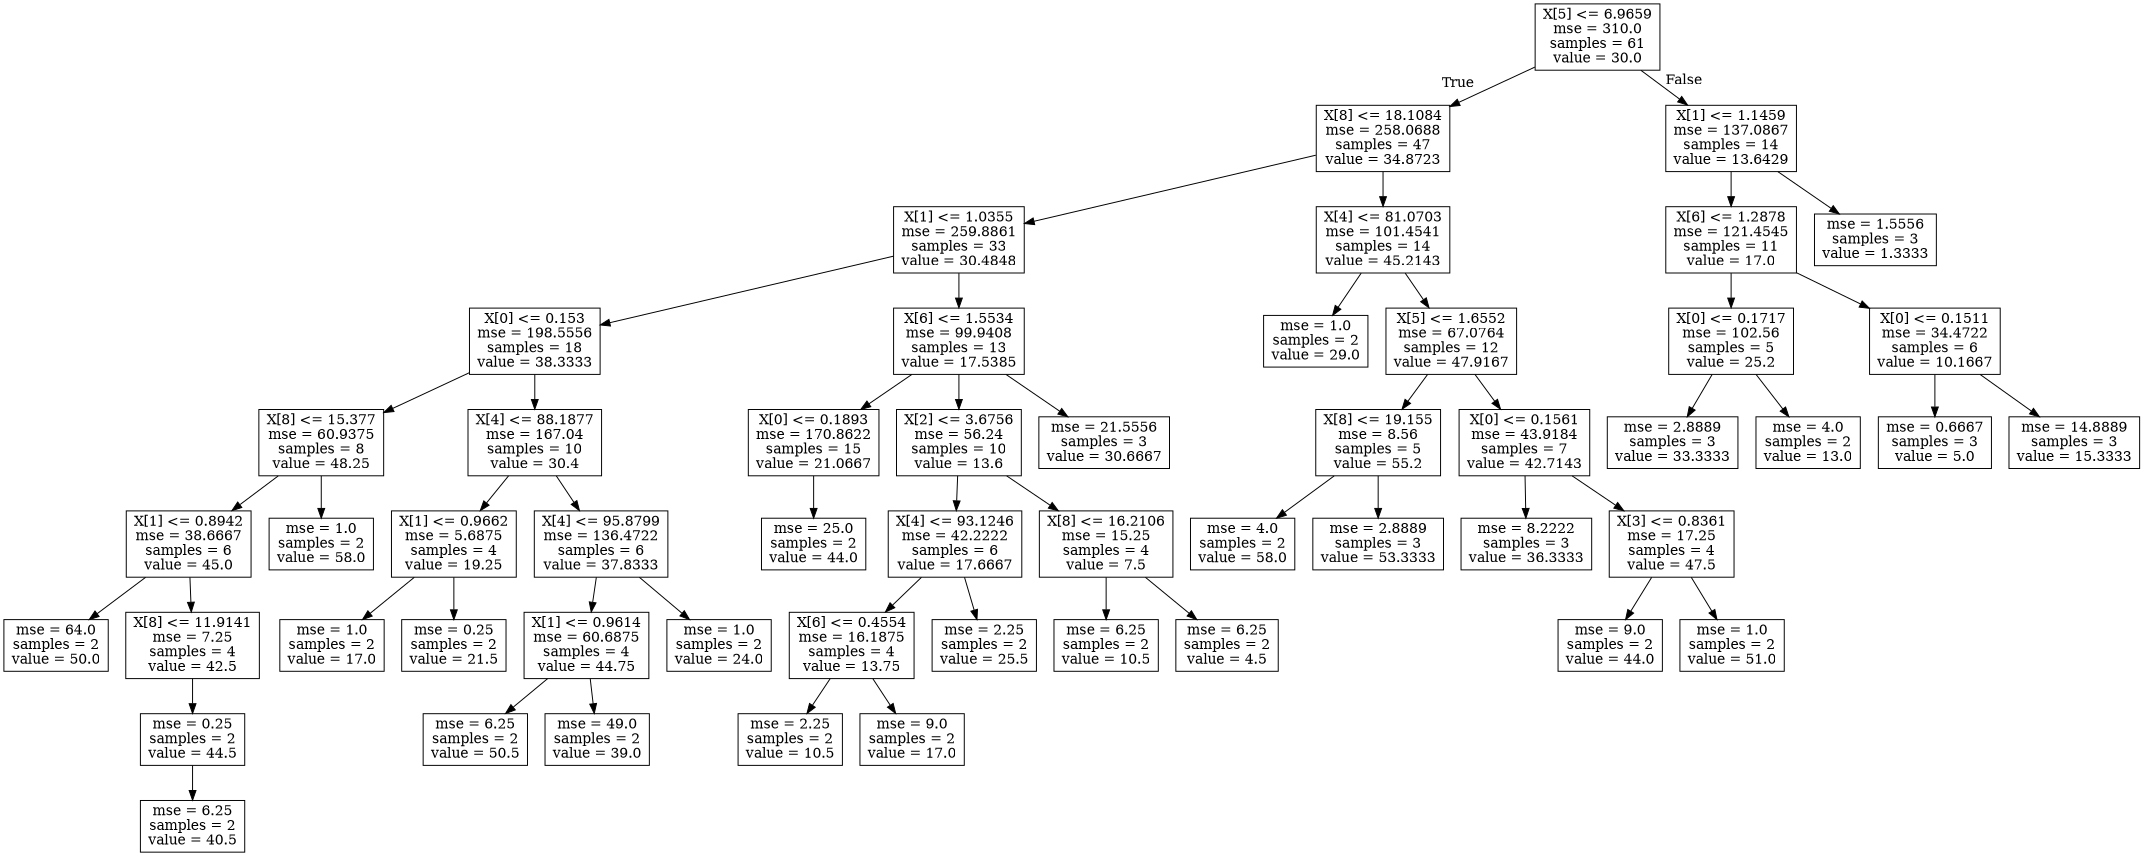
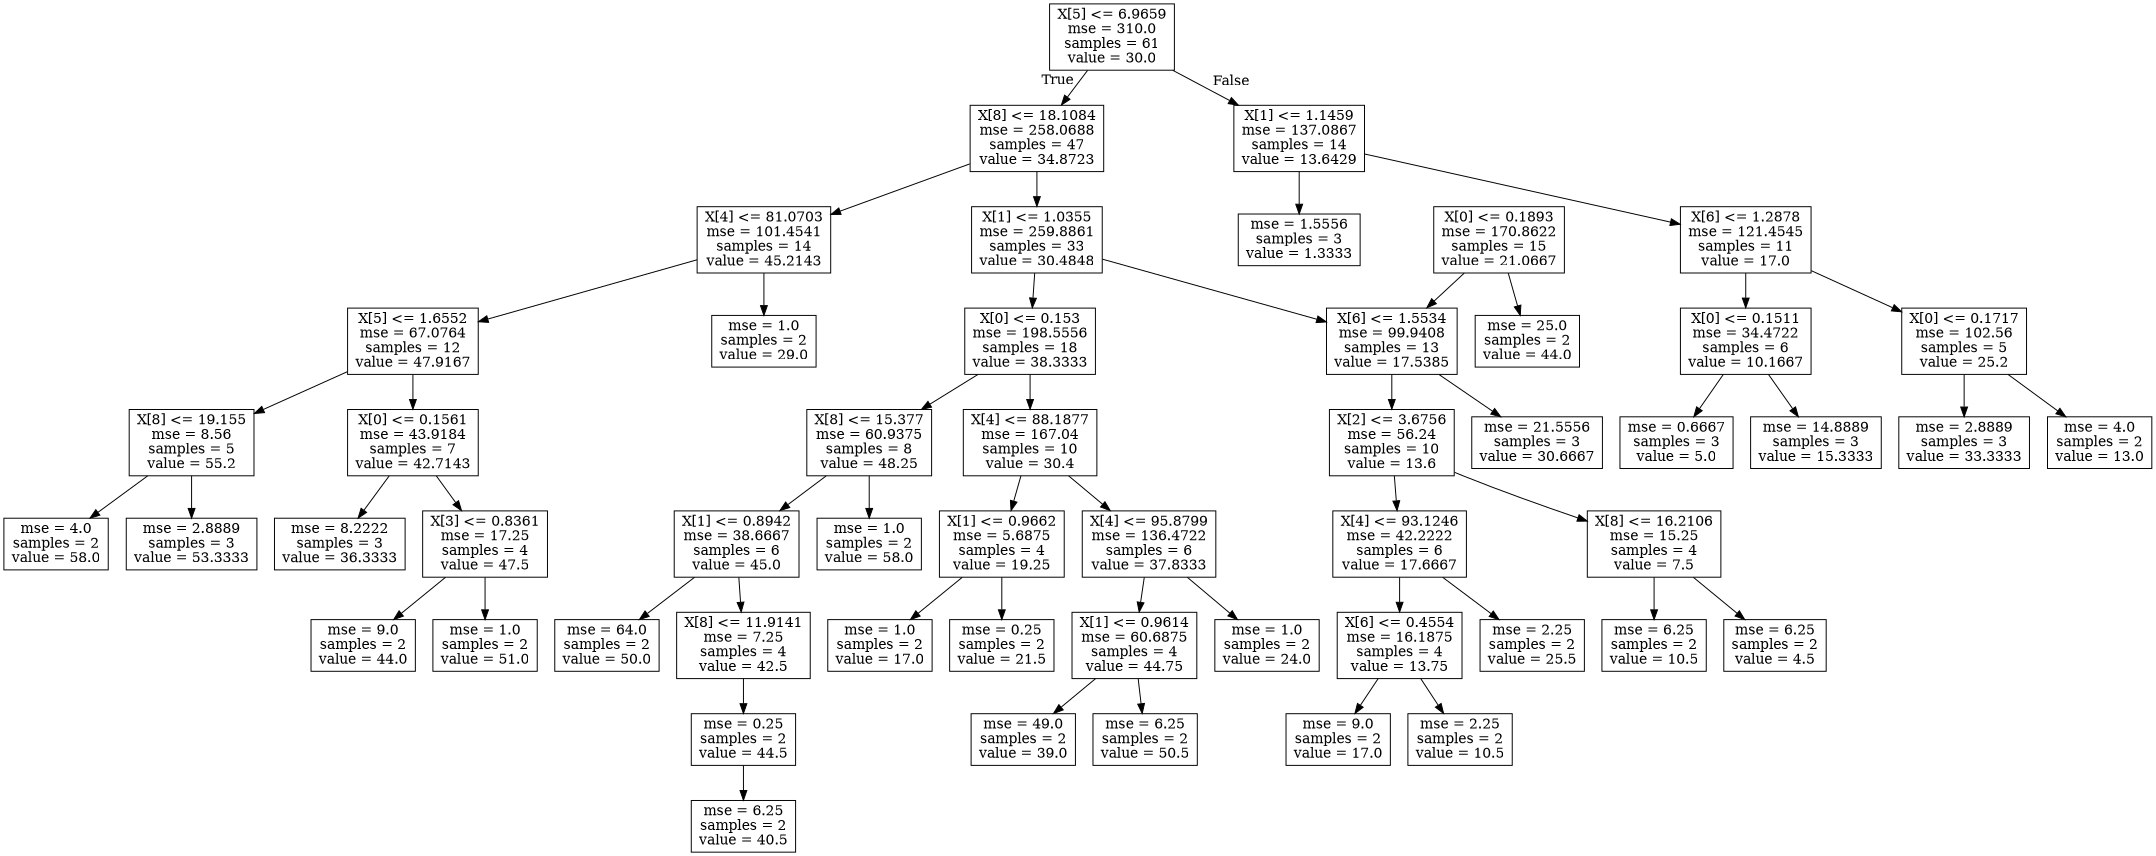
edge "X[6] <= 1.5534 mse = 99.9408 samples = 13 value = 17.5385" -> "X[0] <= 0.1893 mse = 170.8622 samples = 15 value = 21.0667": reversed
